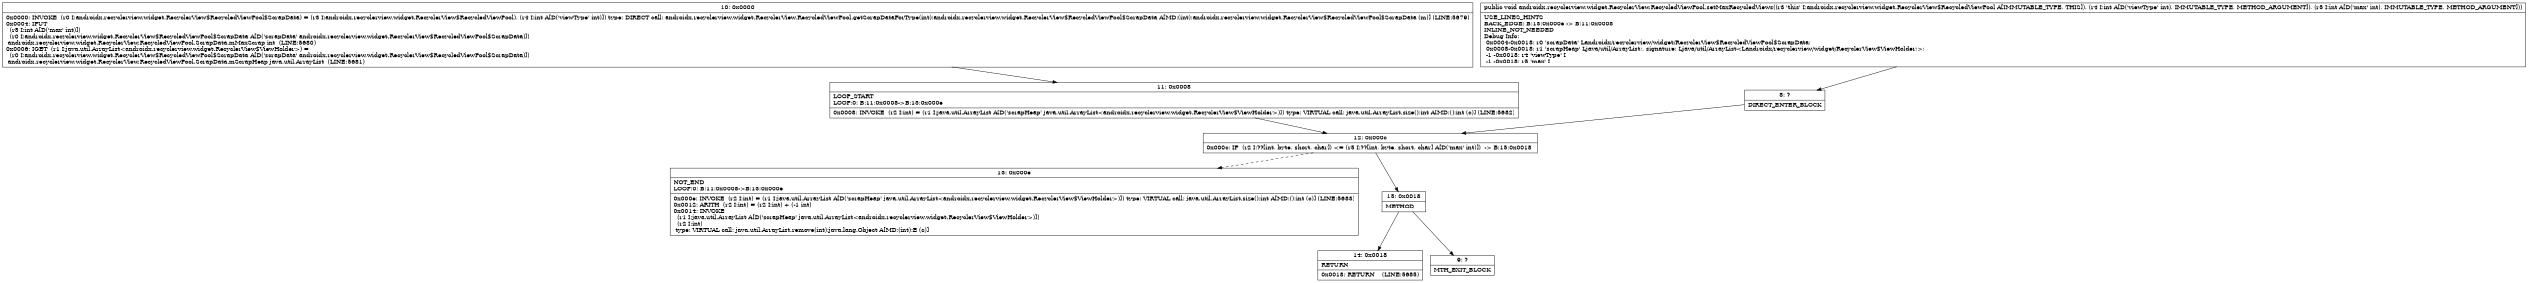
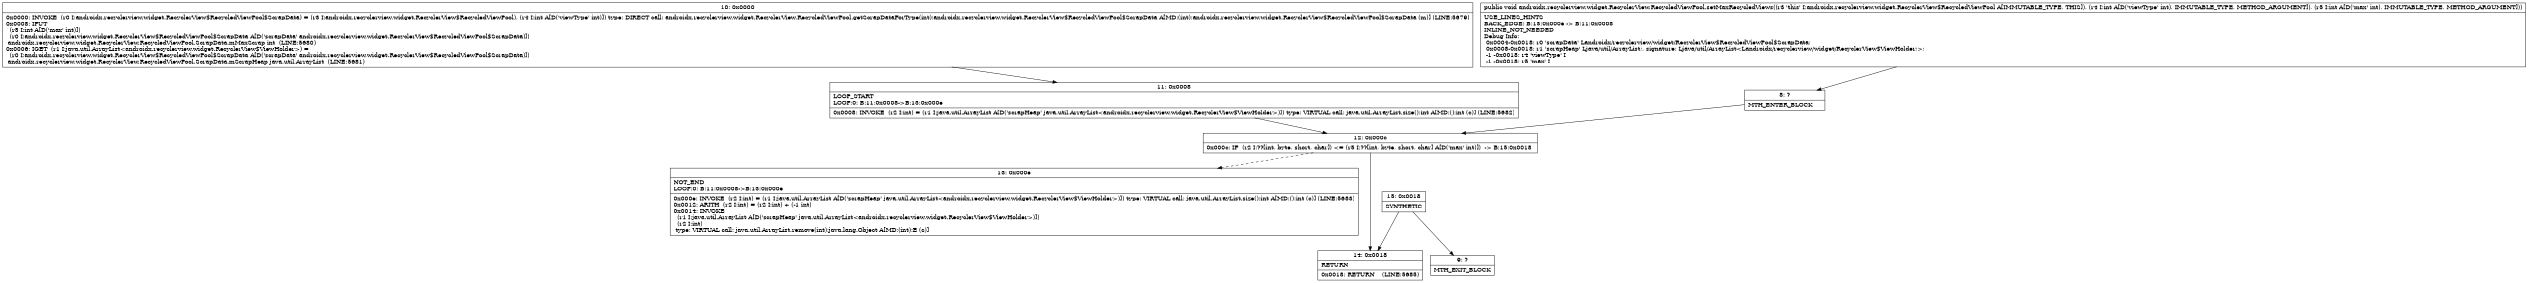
node "10: 0x0000": text "0x0004: IPUT" -> "0x0008: IPUT"
node "8: ?": text "DIRECT_ENTER_BLOCK" -> "MTH_ENTER_BLOCK"
edge "12: 0x000c" -> "15: 0x0018": now "12: 0x000c" -> "14: 0x0018"
node "15: 0x0018": text "METHOD" -> "SYNTHETIC"
